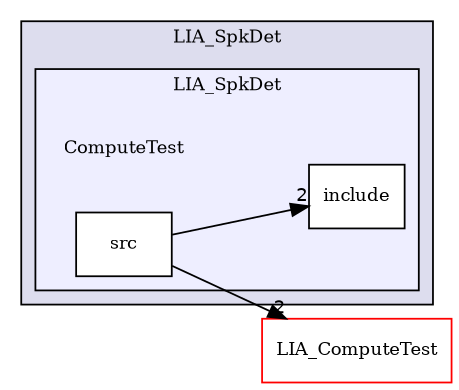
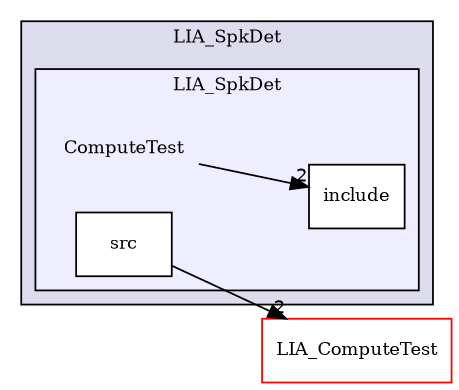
edge "src" -> "include": now "ComputeTest" -> "include"
